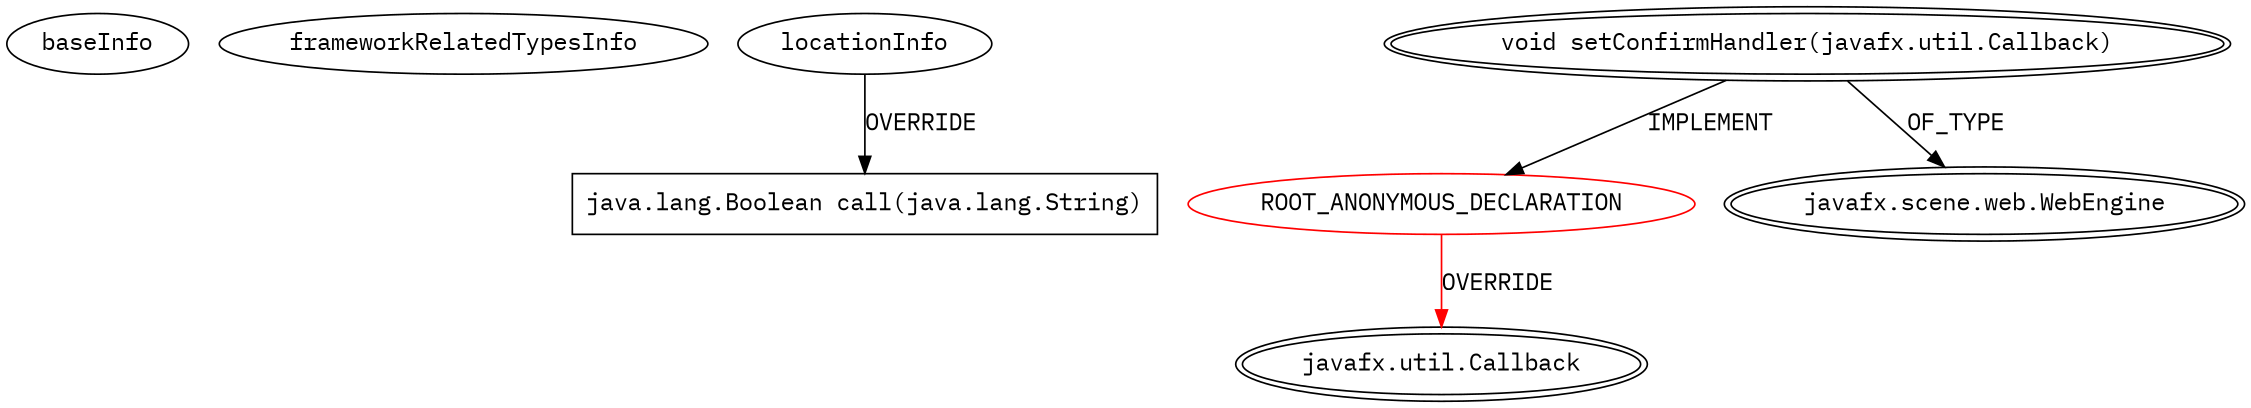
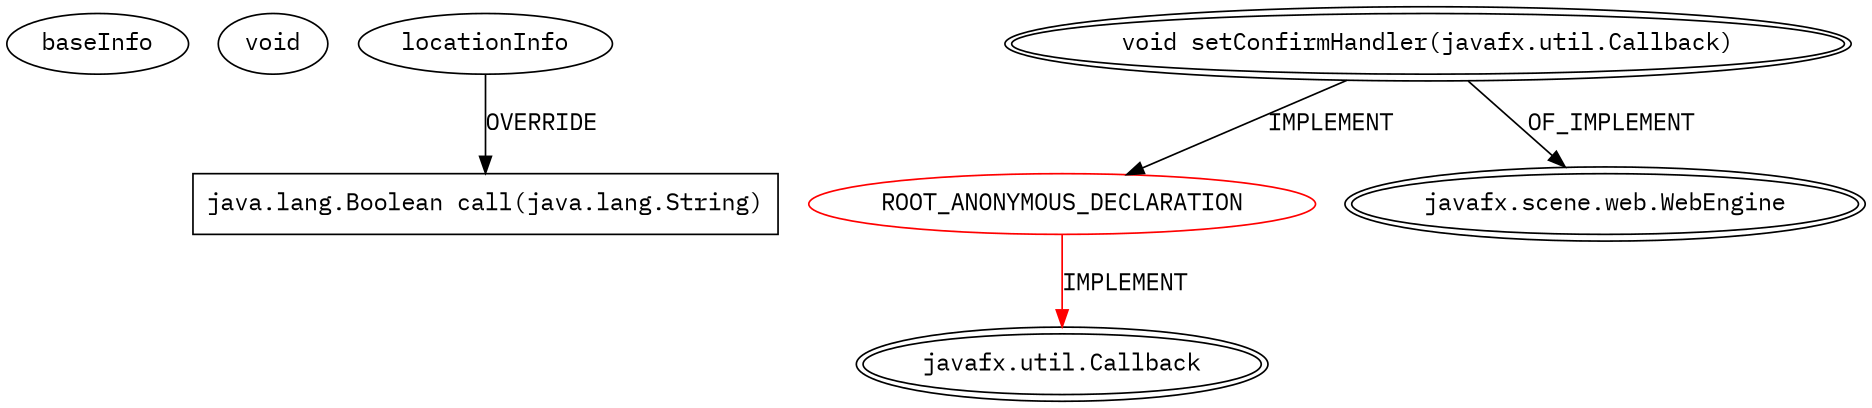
node "frameworkRelatedTypesInfo": label "frameworkRelatedTypesInfo" -> "void"
edge "void setConfirmHandler(javafx.util.Callback)" -> "javafx.scene.web.WebEngine": label "OF_TYPE" -> "OF_IMPLEMENT"
edge "ROOT_ANONYMOUS_DECLARATION" -> "javafx.util.Callback": label "OVERRIDE" -> "IMPLEMENT"
